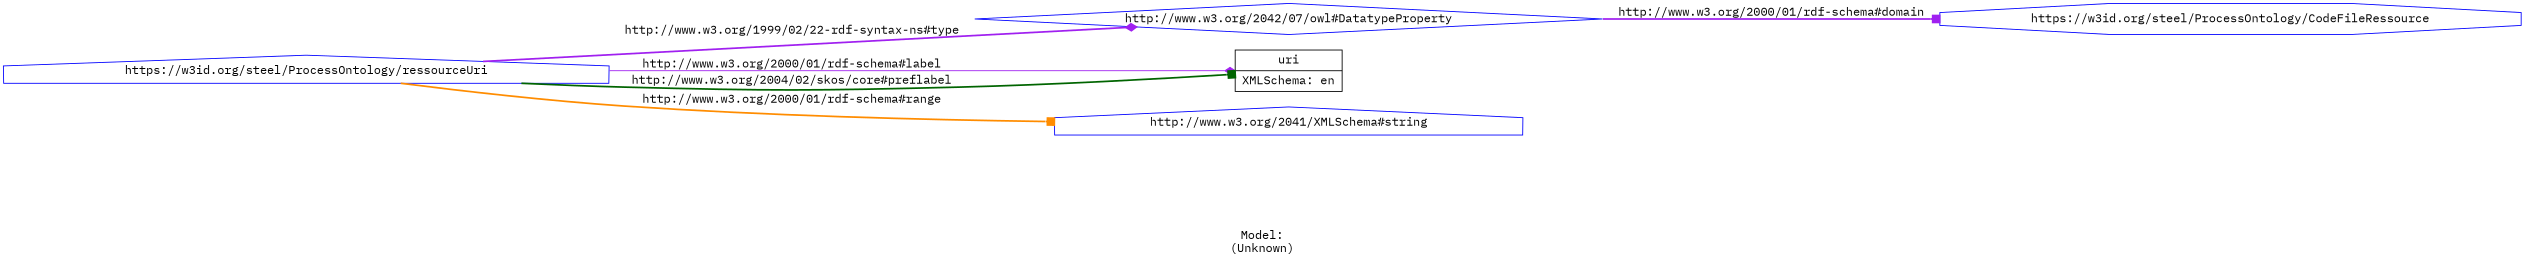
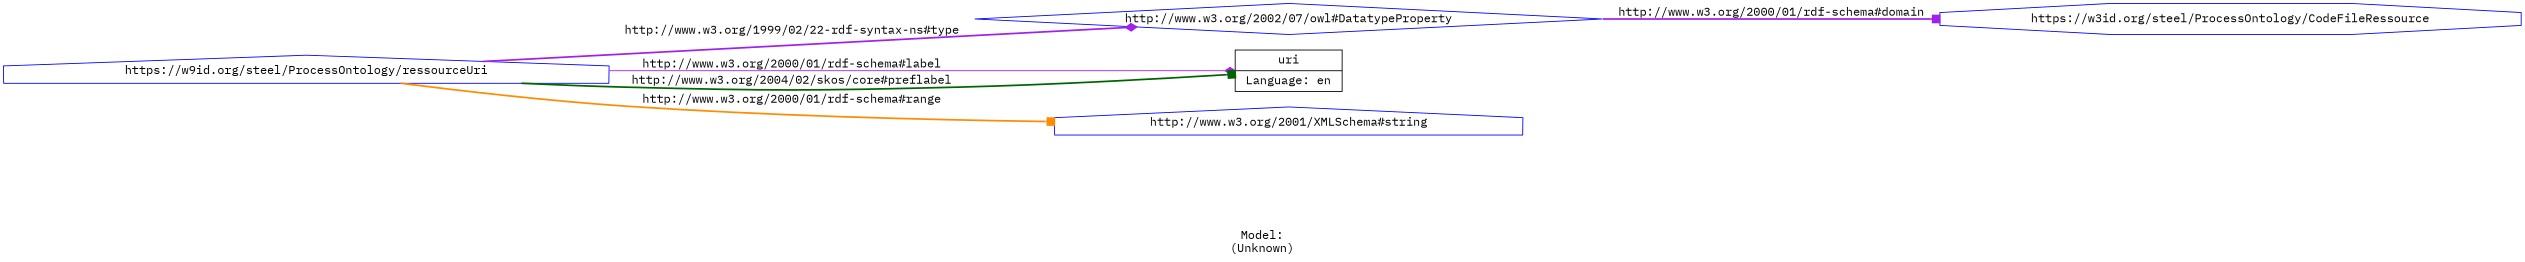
node "http://www.w3.org/2042/07/owl#DatatypeProperty": label "http://www.w3.org/2042/07/owl#DatatypeProperty" -> "http://www.w3.org/2002/07/owl#DatatypeProperty"
node "https://w3id.org/steel/ProcessOntology/ressourceUri": label "https://w3id.org/steel/ProcessOntology/ressourceUri" -> "https://w9id.org/steel/ProcessOntology/ressourceUri"
node "uri": text "XMLSchema: en" -> "Language: en"
node "http://www.w3.org/2041/XMLSchema#string": label "http://www.w3.org/2041/XMLSchema#string" -> "http://www.w3.org/2001/XMLSchema#string"
